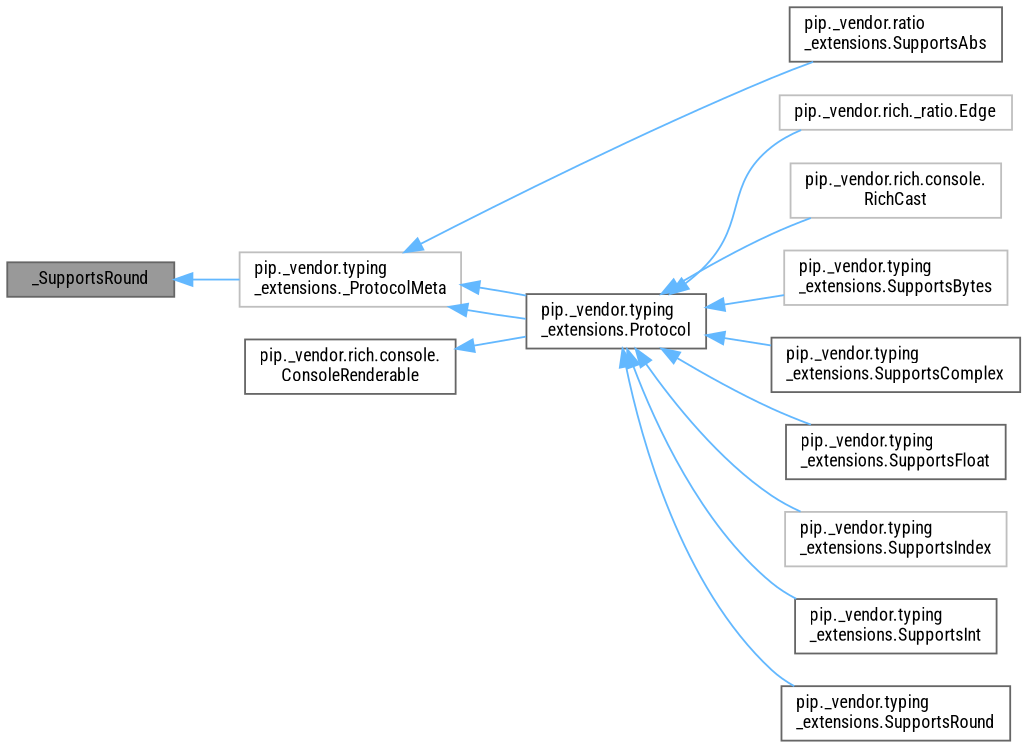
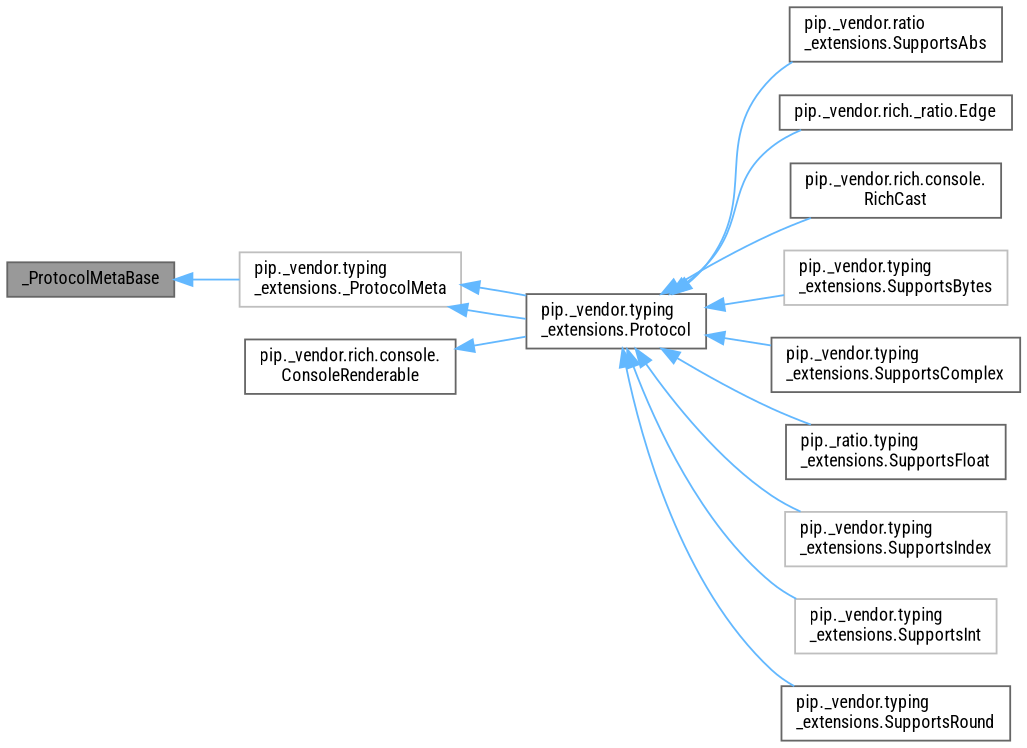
node "pip._vendor.rich._ratio.Edge": color grey75 -> gray40
edge "pip._vendor.ratio _extensions.SupportsAbs" -> "pip._vendor.typing _extensions._ProtocolMeta": now "pip._vendor.ratio _extensions.SupportsAbs" -> "pip._vendor.typing _extensions.Protocol"
node "pip._vendor.rich.console. RichCast": color grey75 -> gray40
node "_SupportsRound": label "_SupportsRound" -> "_ProtocolMetaBase"
node "pip._vendor.typing _extensions.SupportsFloat": label "pip._vendor.typing _extensions.SupportsFloat" -> "pip._ratio.typing _extensions.SupportsFloat"
node "pip._vendor.typing _extensions.SupportsInt": color gray40 -> grey75
